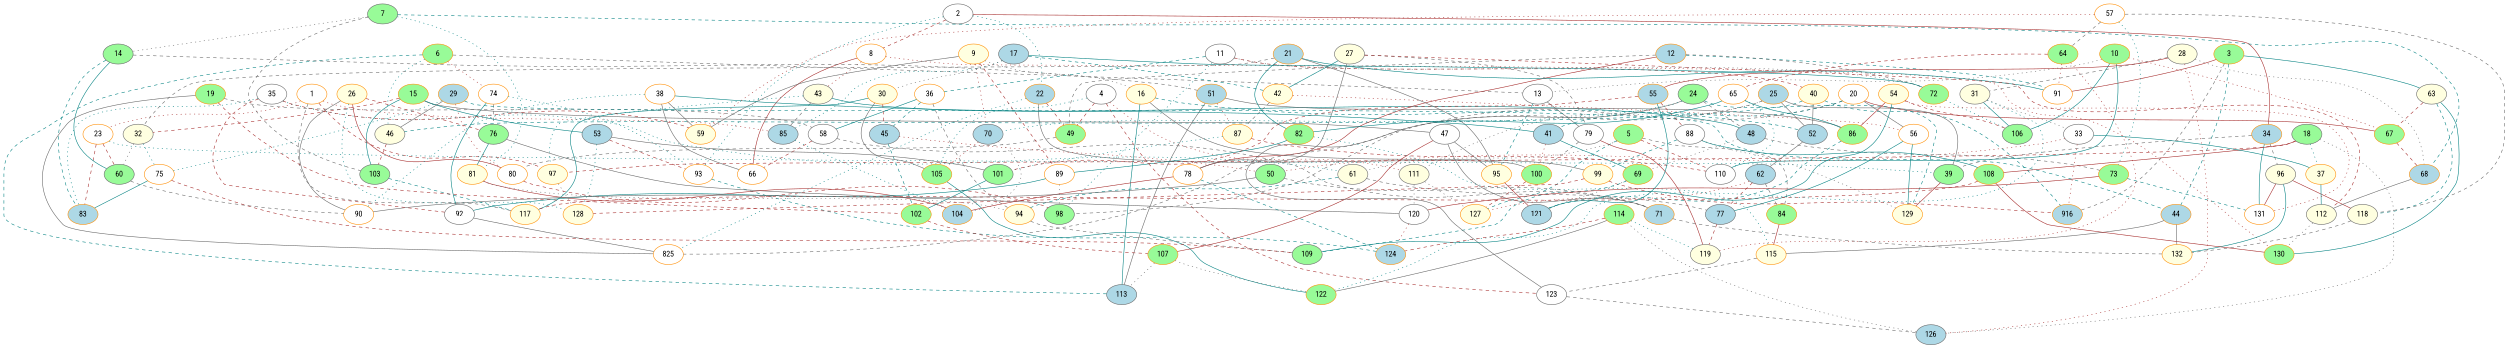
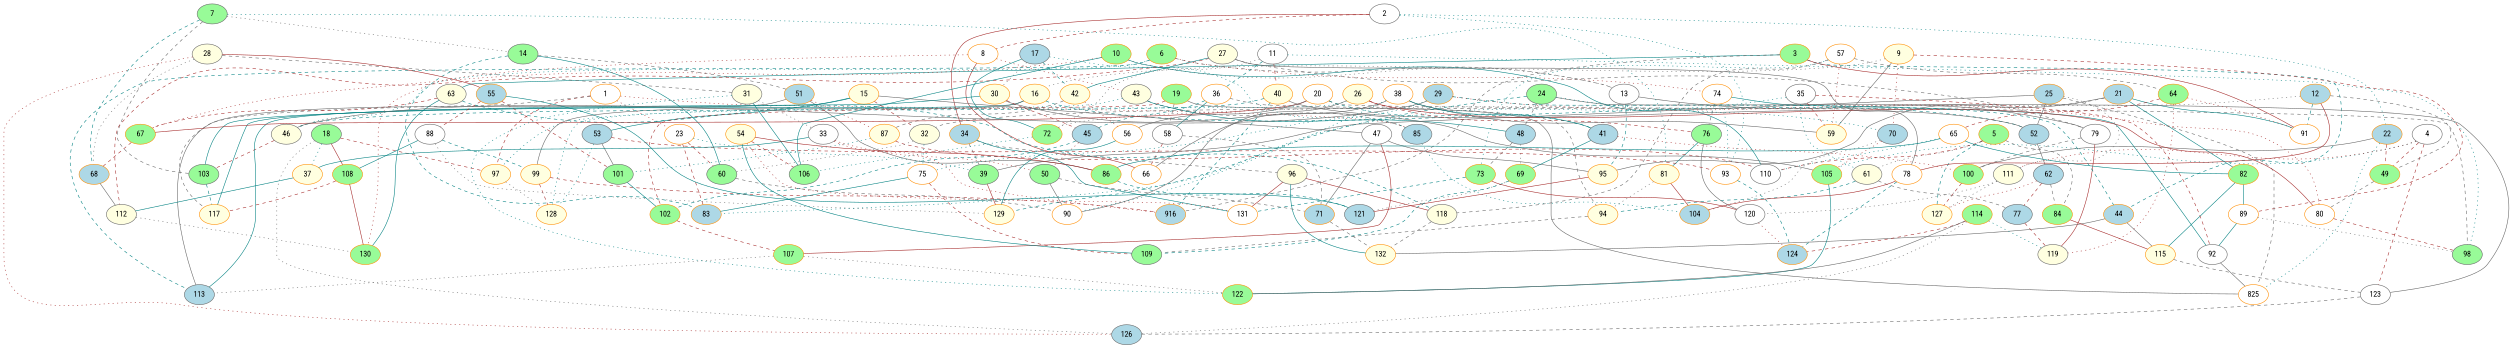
edge "12" -- "72": style dashed -> dotted
node "15": fillcolor palegreen -> lightyellow
edge "82" -- "115": style dotted -> solid
edge "56" -- "77": removed
